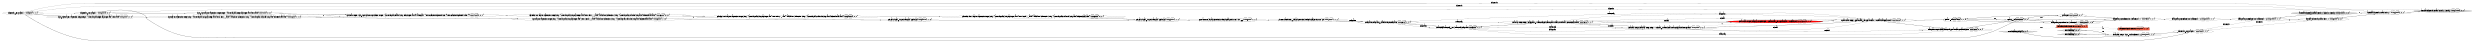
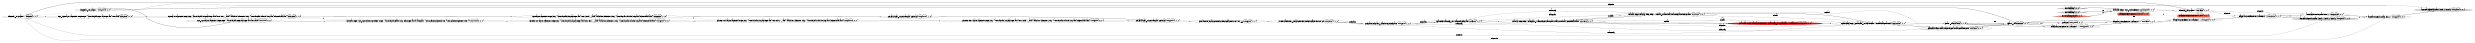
edge "operator.open()@@@76@@@['0', '0', '1']" -> "operator != null@@@49@@@['1', '1', '0']": now "operator != null@@@75@@@['1', '1', '1']" -> "operator != null@@@49@@@['1', '1', '0']"
edge "StreamExecutionEnvironment env@@@2@@@['0', '0', '1']" -> "StreamExecutionEnvironment env@@@2@@@['1', '1', '0']": reversed
node "testMultiChainingWithSplit['0', '0', '1']": fillcolor lightgray -> tomato
